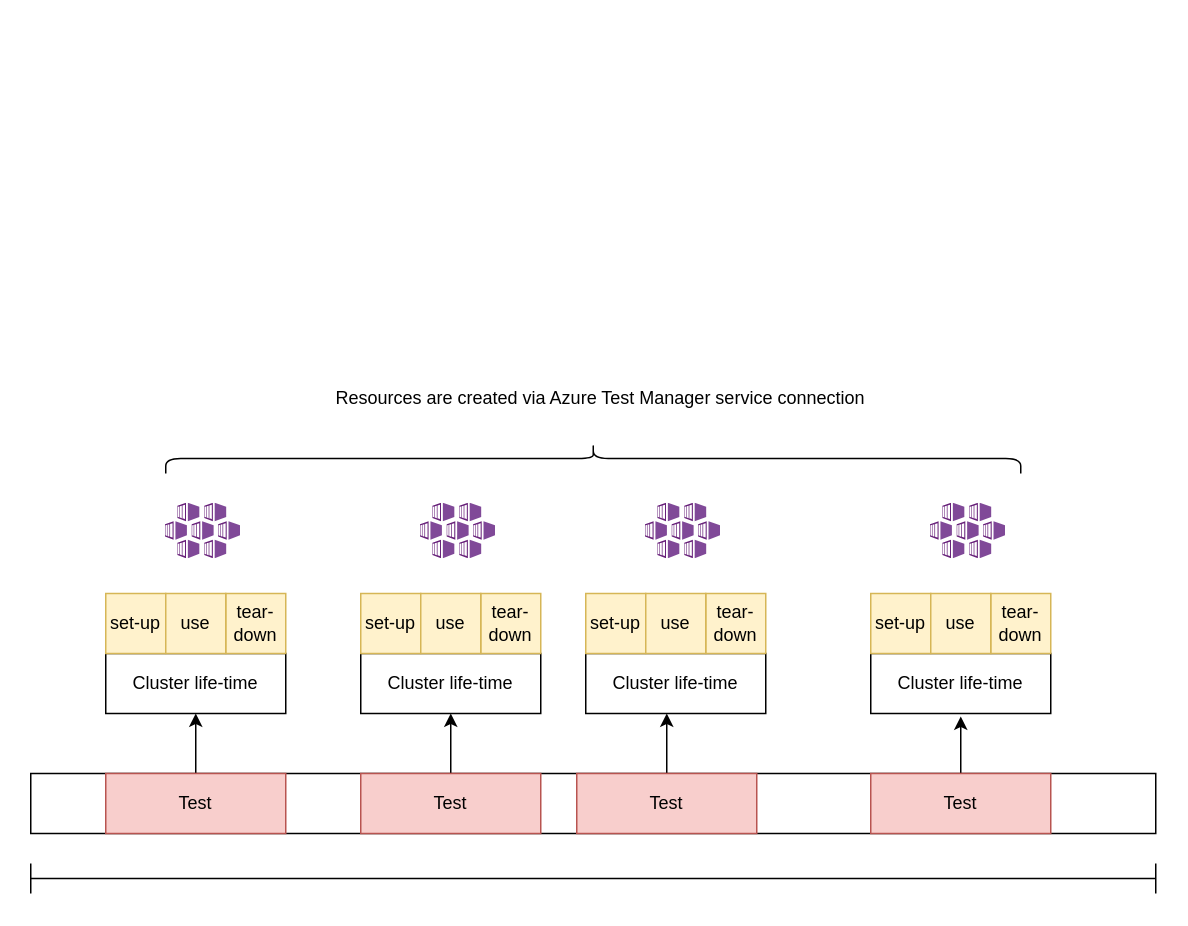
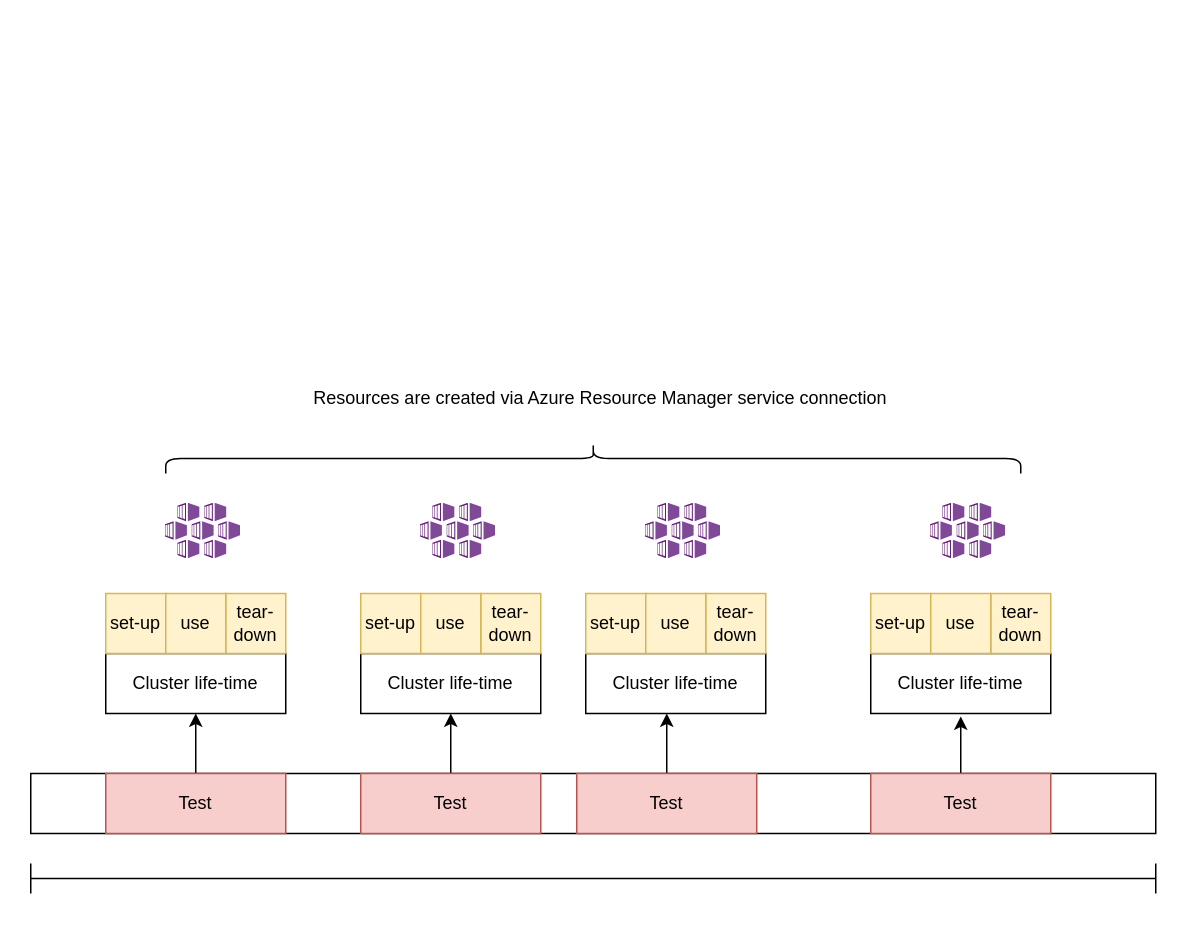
node "Resources are created via Azure Test Manager service connection": label "Resources are created via Azure Test Manager service connection" -> "Resources are created via Azure Resource Manager service connection"
